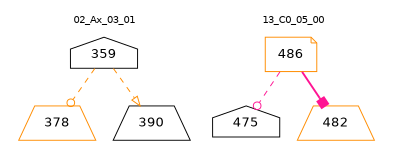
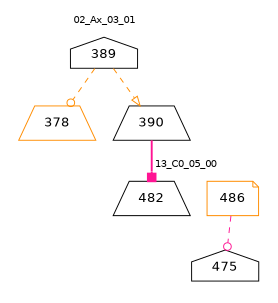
node "359": label "359" -> "389"
edge "486" -> "482": now "390" -> "482"
node "482": color darkorange -> black
